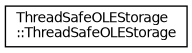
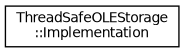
node "ThreadSafeOLEStorage ::ThreadSafeOLEStorage": label "ThreadSafeOLEStorage ::ThreadSafeOLEStorage" -> "ThreadSafeOLEStorage ::Implementation"
